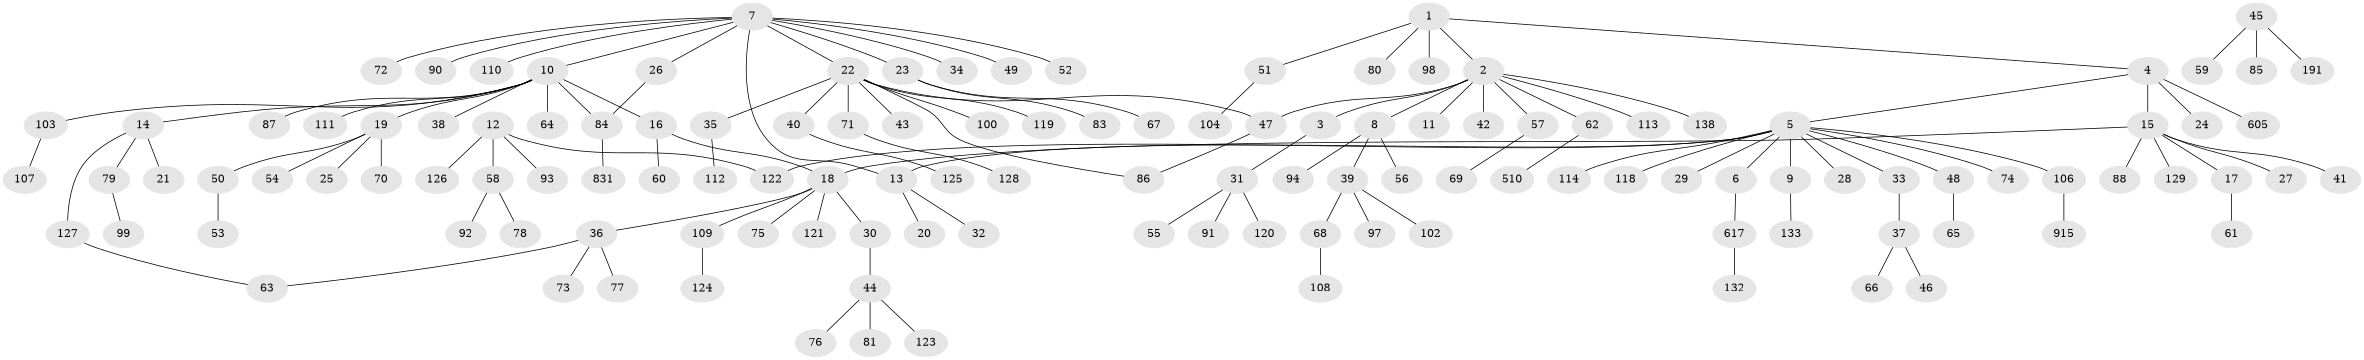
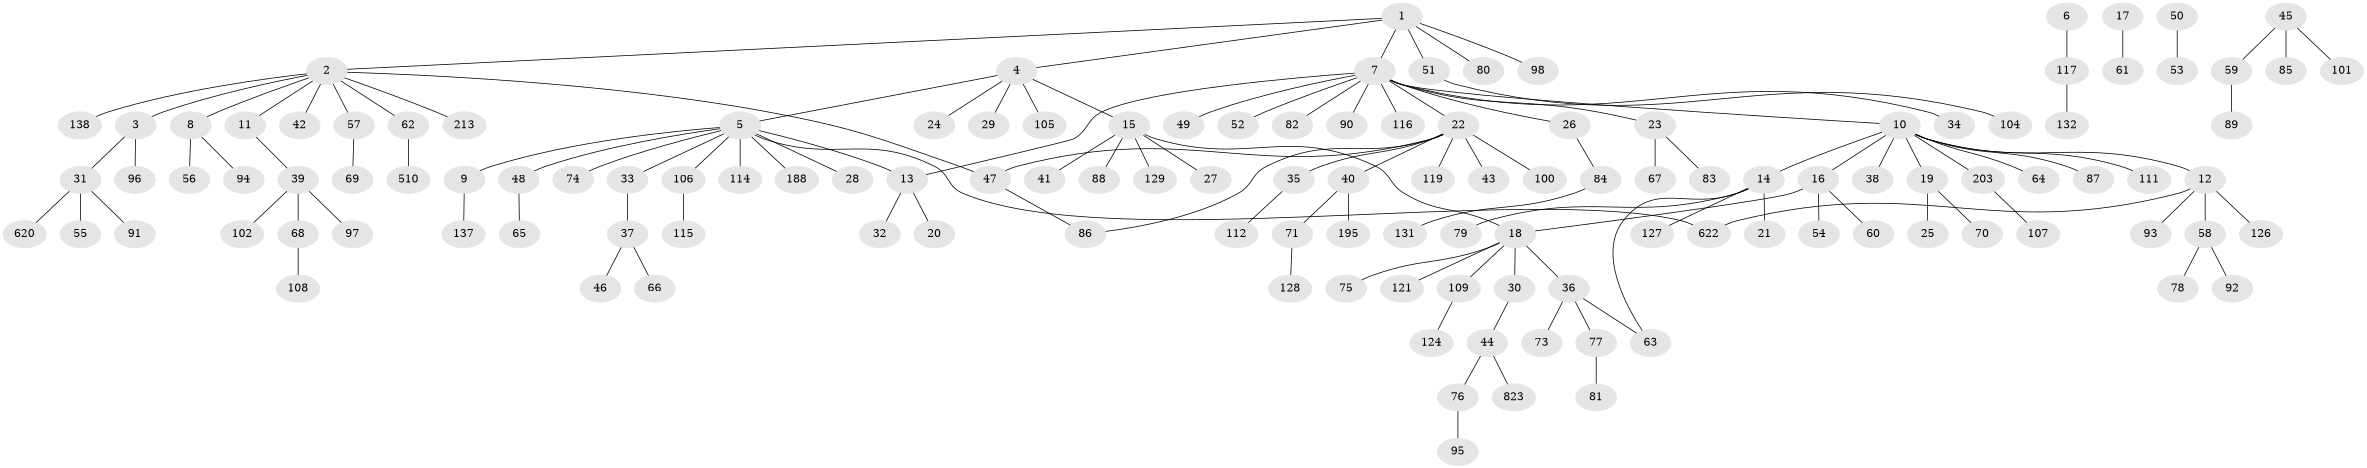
edge "1" -- "7": added
node "72": label "72" -> "82"
node "110": label "110" -> "116"
node "191": label "191" -> "101"
edge "10" -- "84": now "10" -- "12"
edge "22" -- "71": now "40" -- "71"
node "103": label "103" -> "203"
node "113": label "113" -> "213"
node "89": added
node "605": label "605" -> "105"
edge "19" -- "50": removed
edge "19" -- "54": now "16" -- "54"
edge "8" -- "39": now "11" -- "39"
edge "5" -- "29": now "4" -- "29"
edge "5" -- "6": removed
edge "15" -- "17": removed
node "96": added
node "831": label "831" -> "131"
node "122": label "122" -> "622"
node "125": label "125" -> "195"
node "118": label "118" -> "188"
node "99": removed
node "120": label "120" -> "620"
node "617": label "617" -> "117"
node "133": label "133" -> "137"
node "915": label "915" -> "115"
edge "127" -- "63": now "14" -- "63"
edge "44" -- "81": now "77" -- "81"
node "123": label "123" -> "823"
node "95": added
